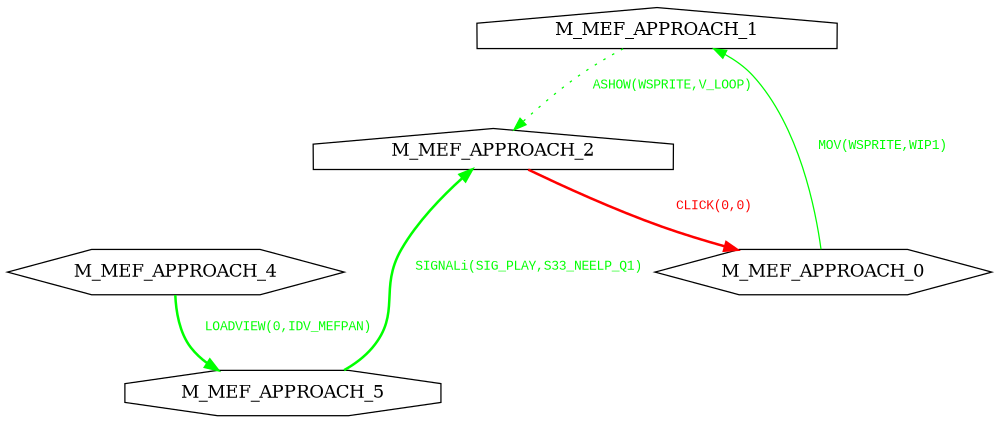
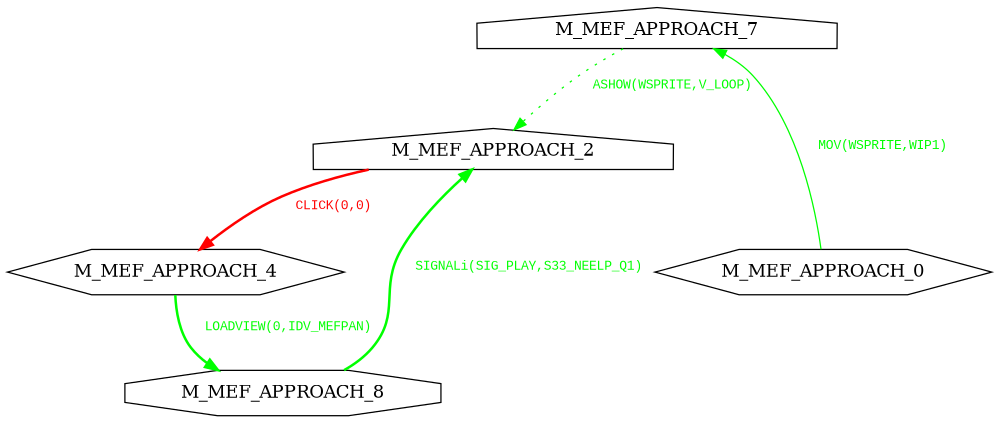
node "M_MEF_APPROACH_1": label "M_MEF_APPROACH_1" -> "M_MEF_APPROACH_7"
edge "M_MEF_APPROACH_2" -> "M_MEF_APPROACH_0": now "M_MEF_APPROACH_2" -> "M_MEF_APPROACH_4"
node "M_MEF_APPROACH_5": label "M_MEF_APPROACH_5" -> "M_MEF_APPROACH_8"
